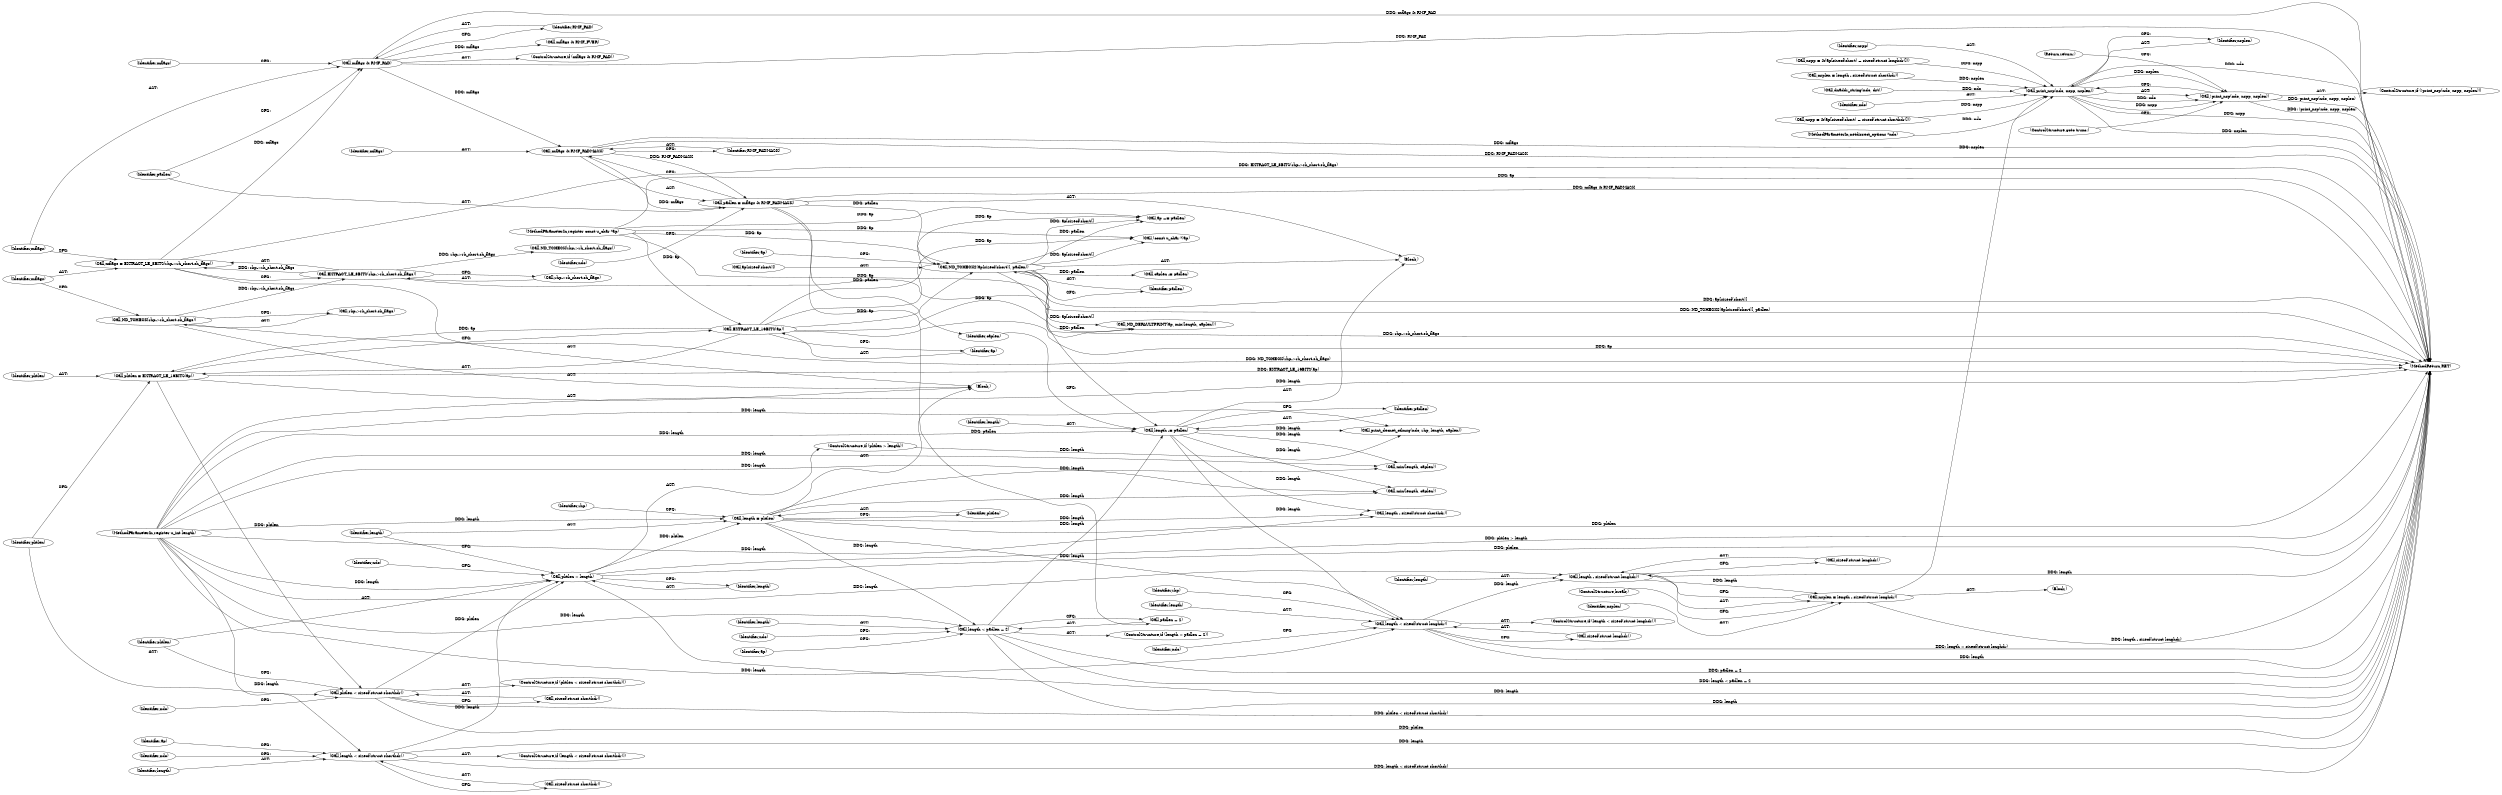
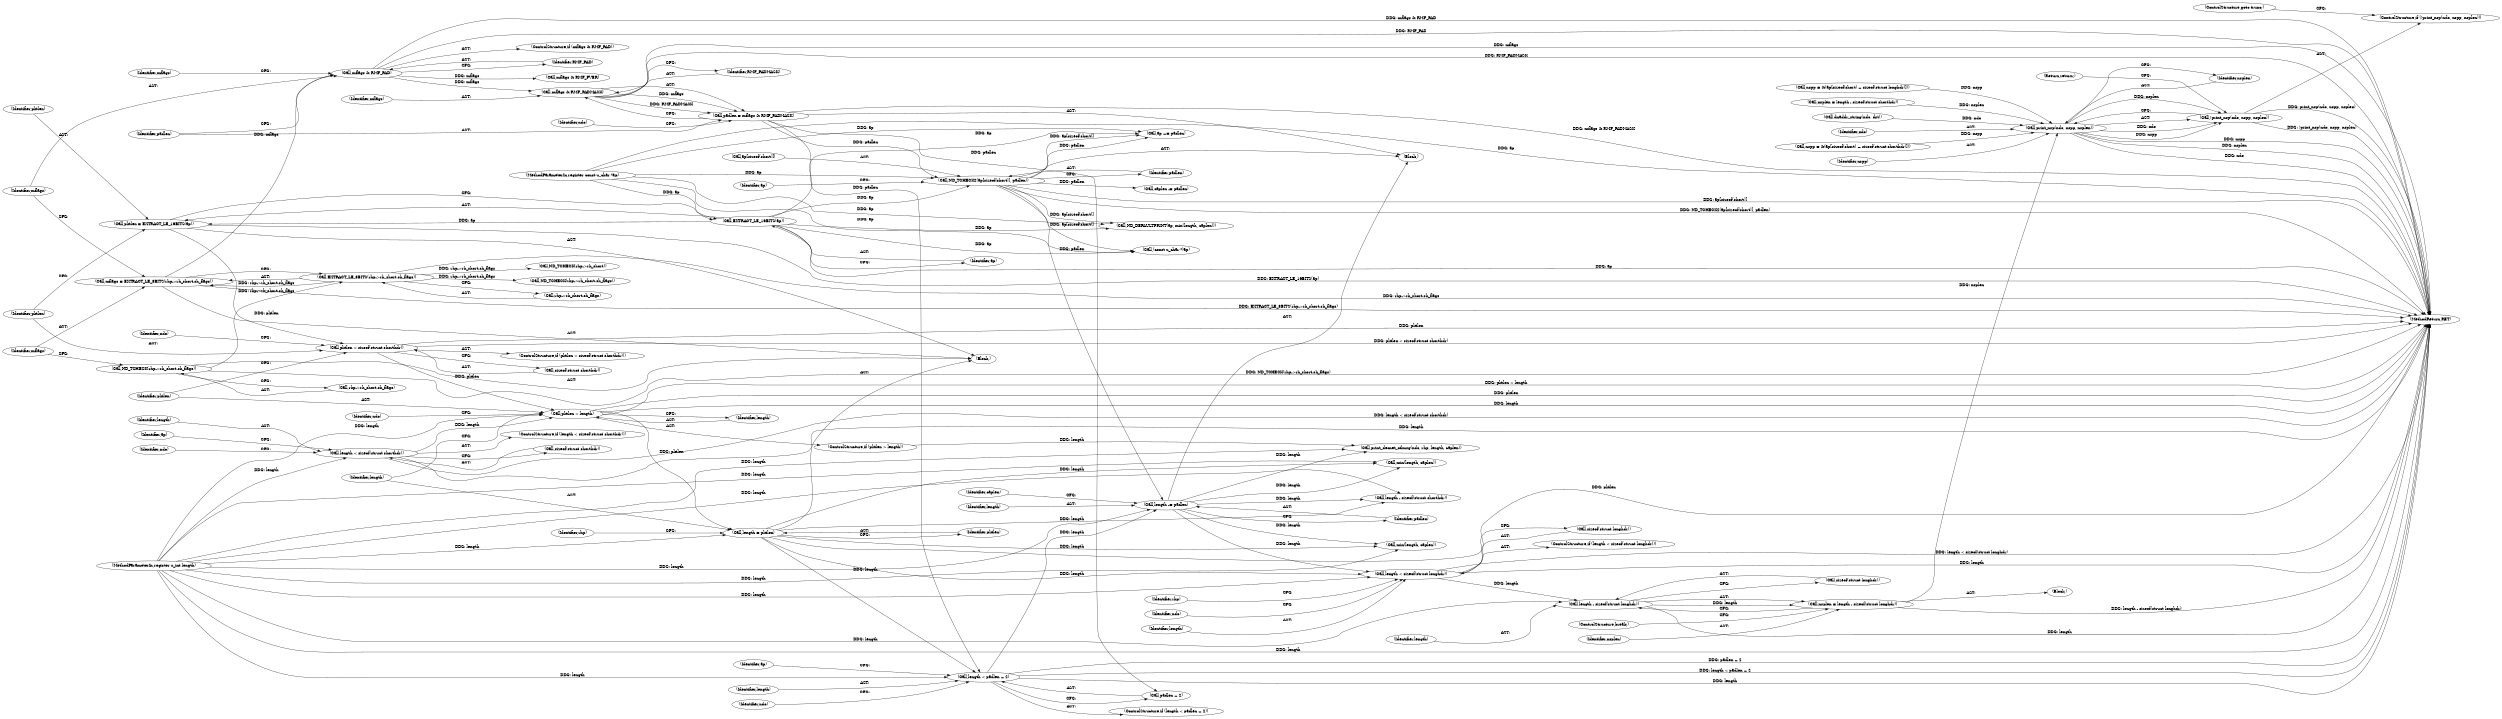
edge "(ControlStructure,goto trunc;)" -> "(Call,!print_nsp(ndo, nspp, nsplen))": now "(ControlStructure,goto trunc;)" -> "(ControlStructure,if (!print_nsp(ndo, nspp, nsplen)))"
node "(MethodParameterIn,netdissect_options *ndo)": removed
node "(Call,ND_TCHECK(rhp->rh_short))": added
edge "(Call,padlen = mflags & RMF_PADMASK)" -> "(Identifier,caplen)": now "(Call,padlen = mflags & RMF_PADMASK)" -> "(Call,length < padlen + 2)"
